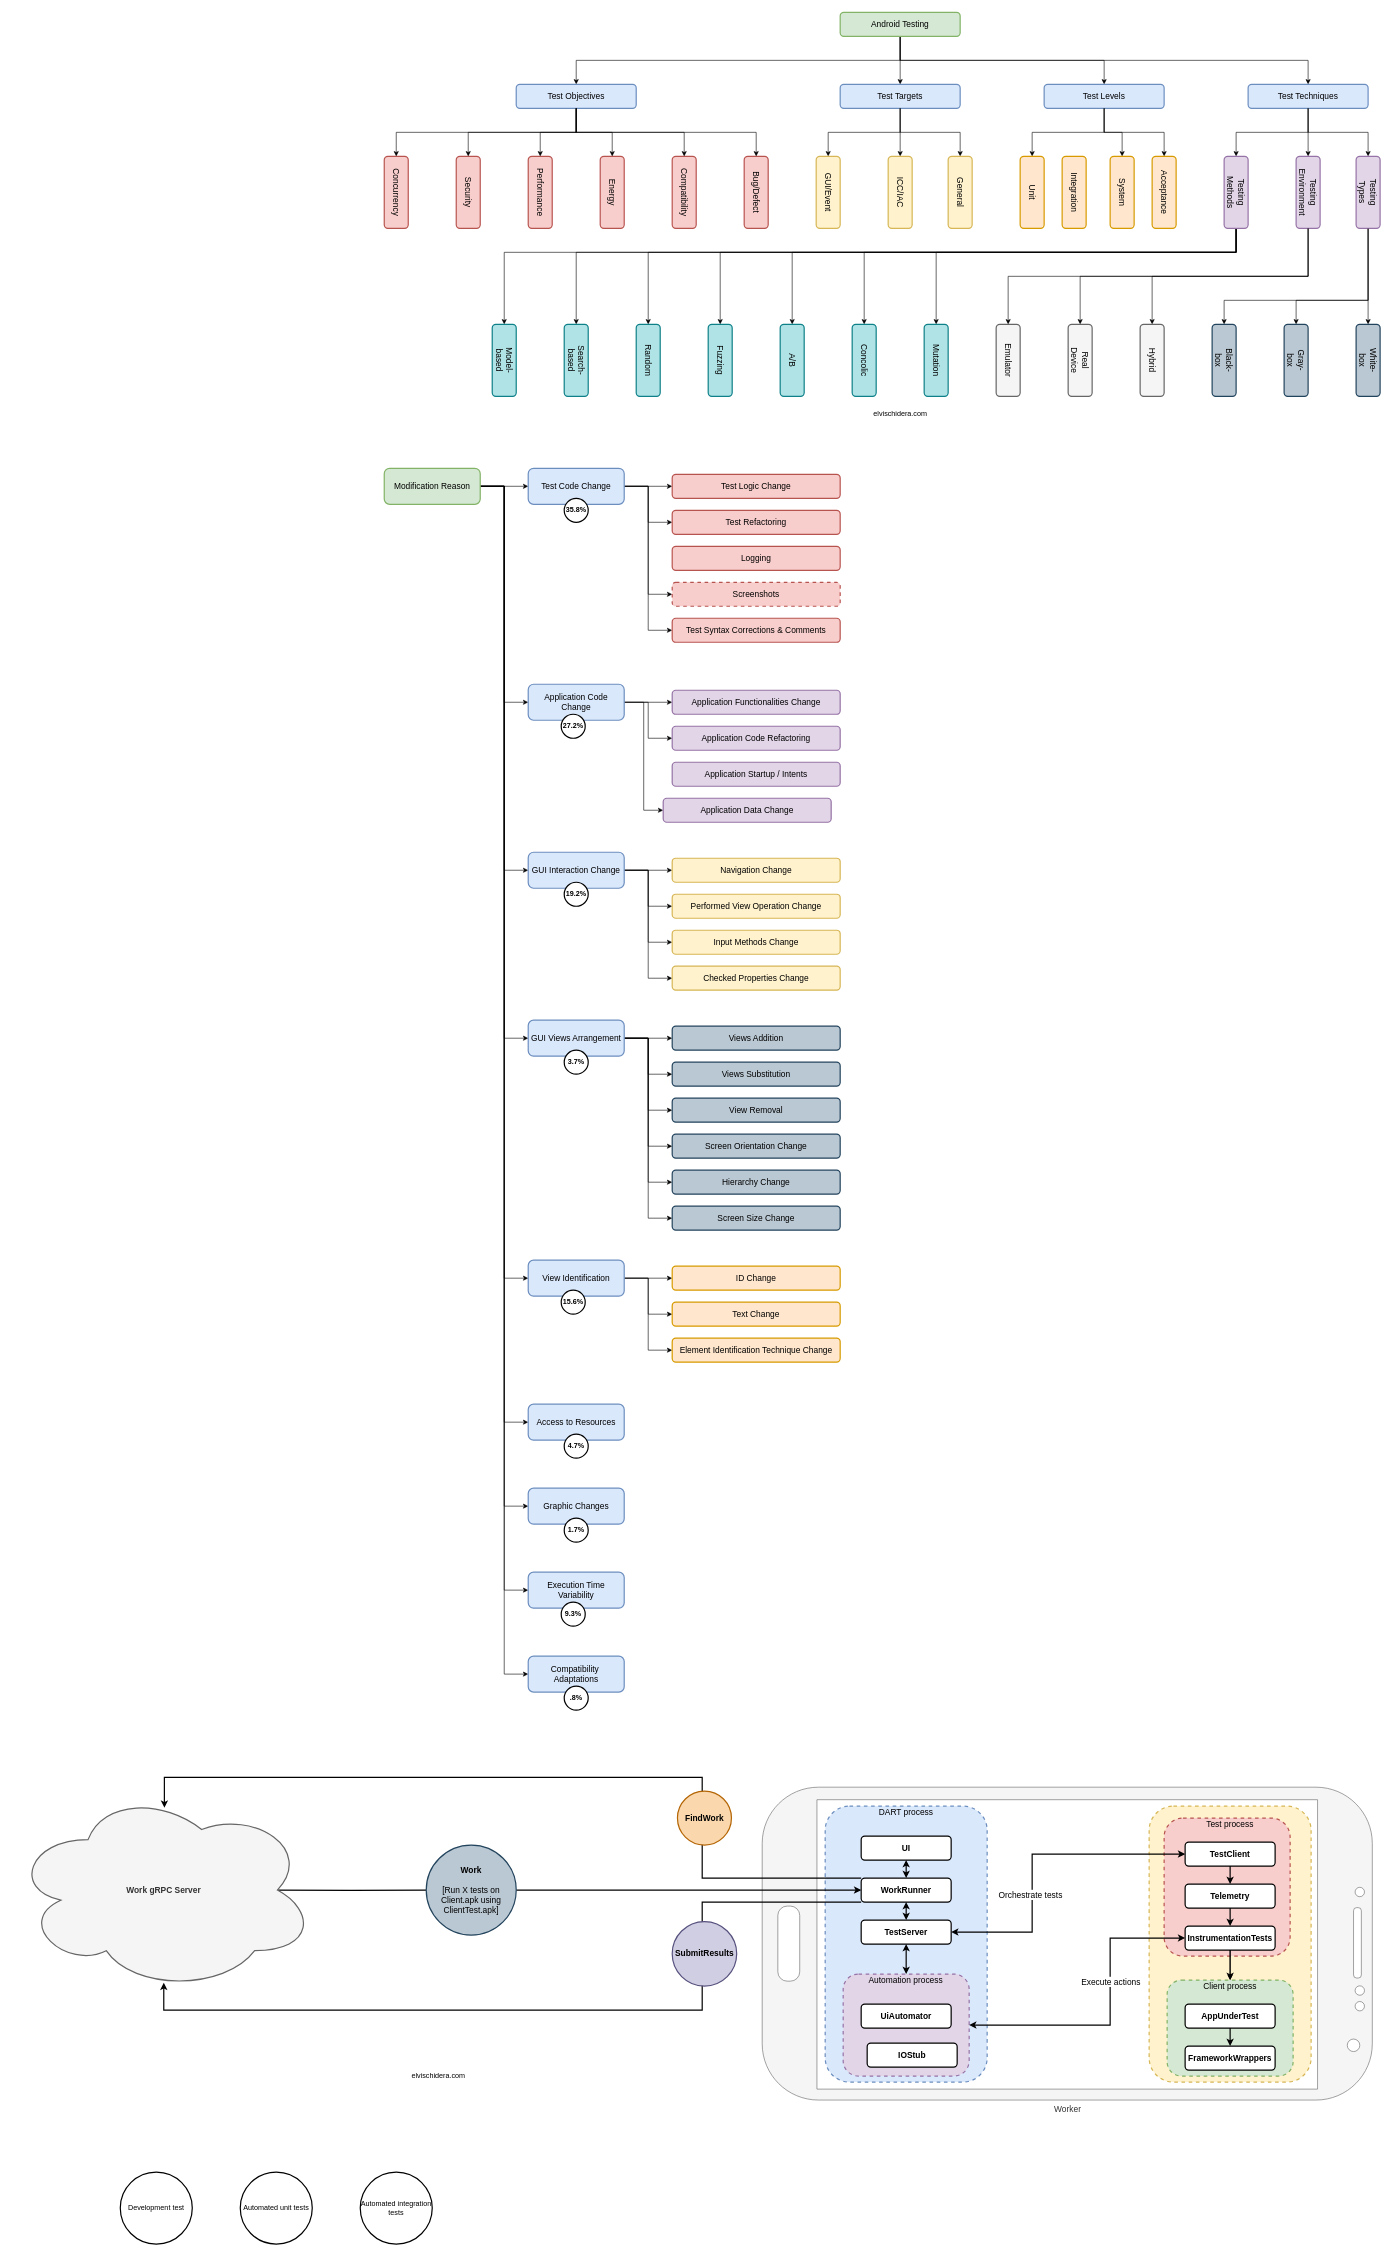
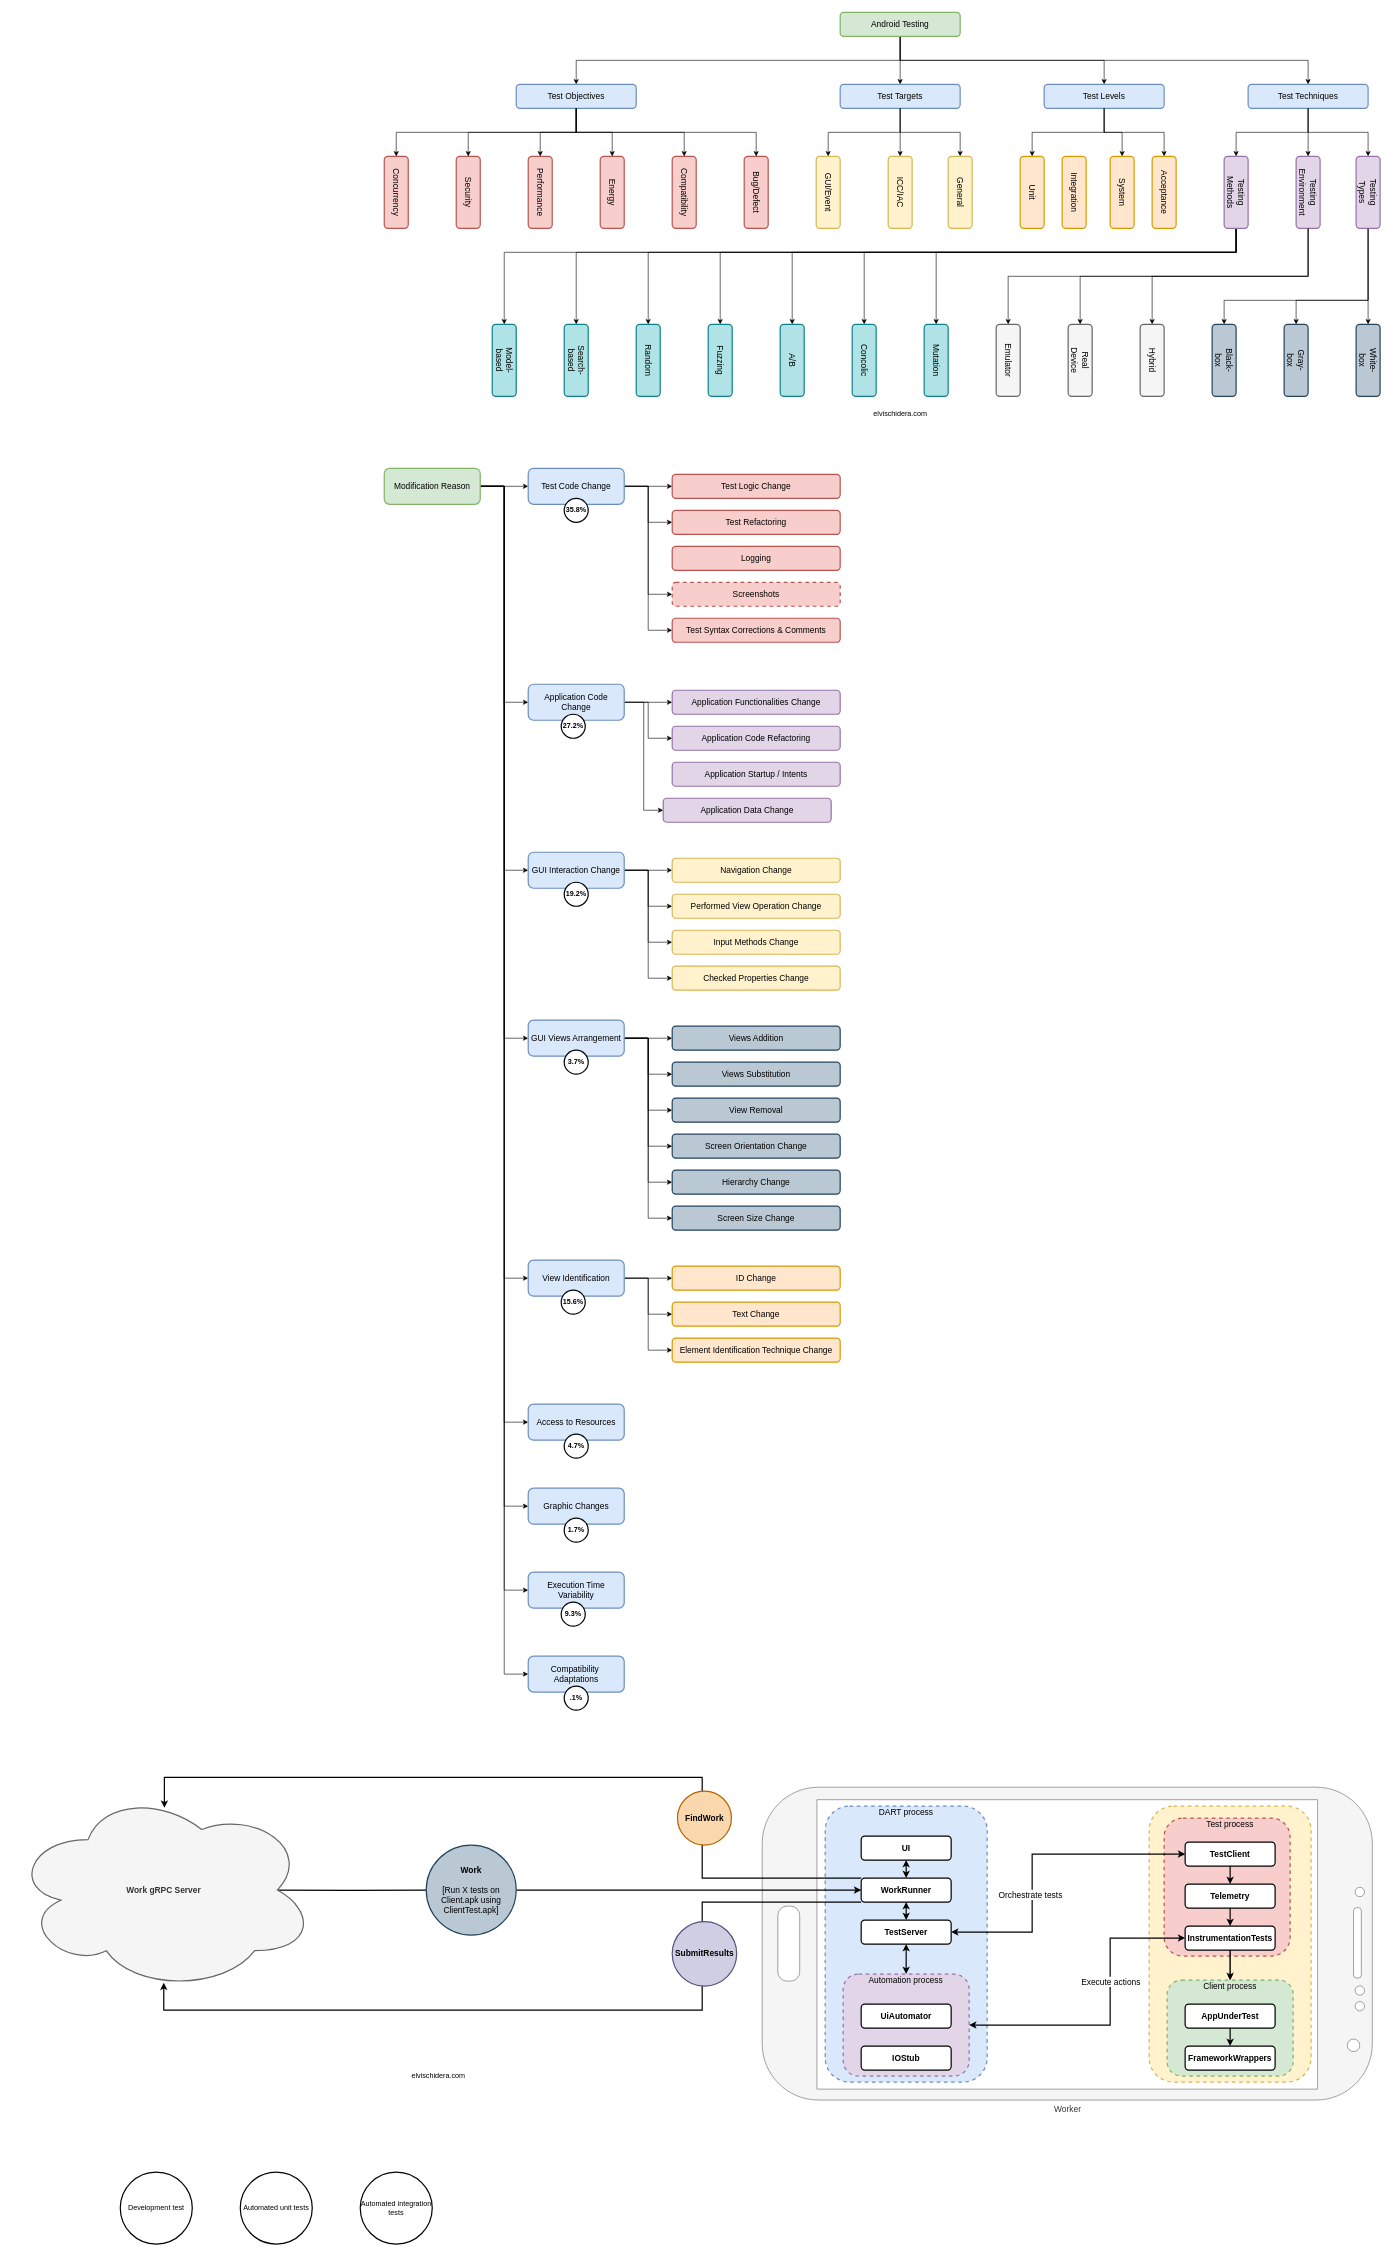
node ".8%": label ".8%" -> ".1%"
node "IOStub": moved (912, 2055) -> (906, 2058)
